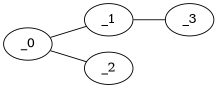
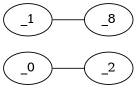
node "_3": label "_3" -> "_8"
edge "_1" -- "_0": removed
